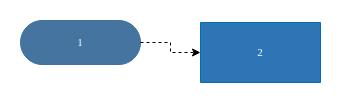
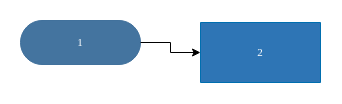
edge "1" -> "2": style dashed -> solid
